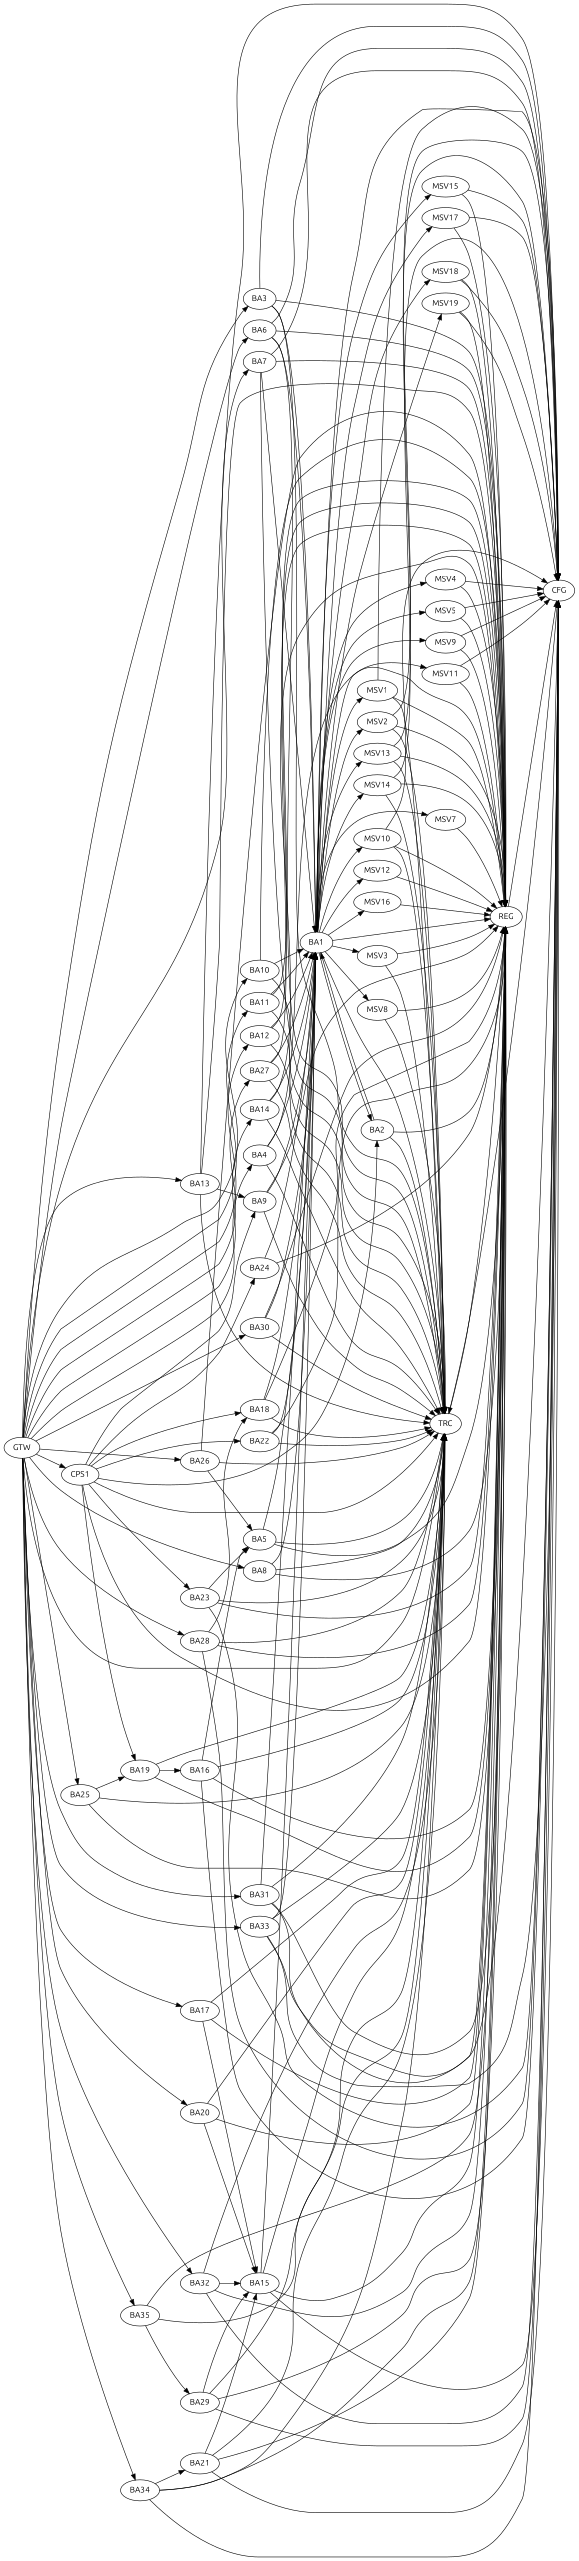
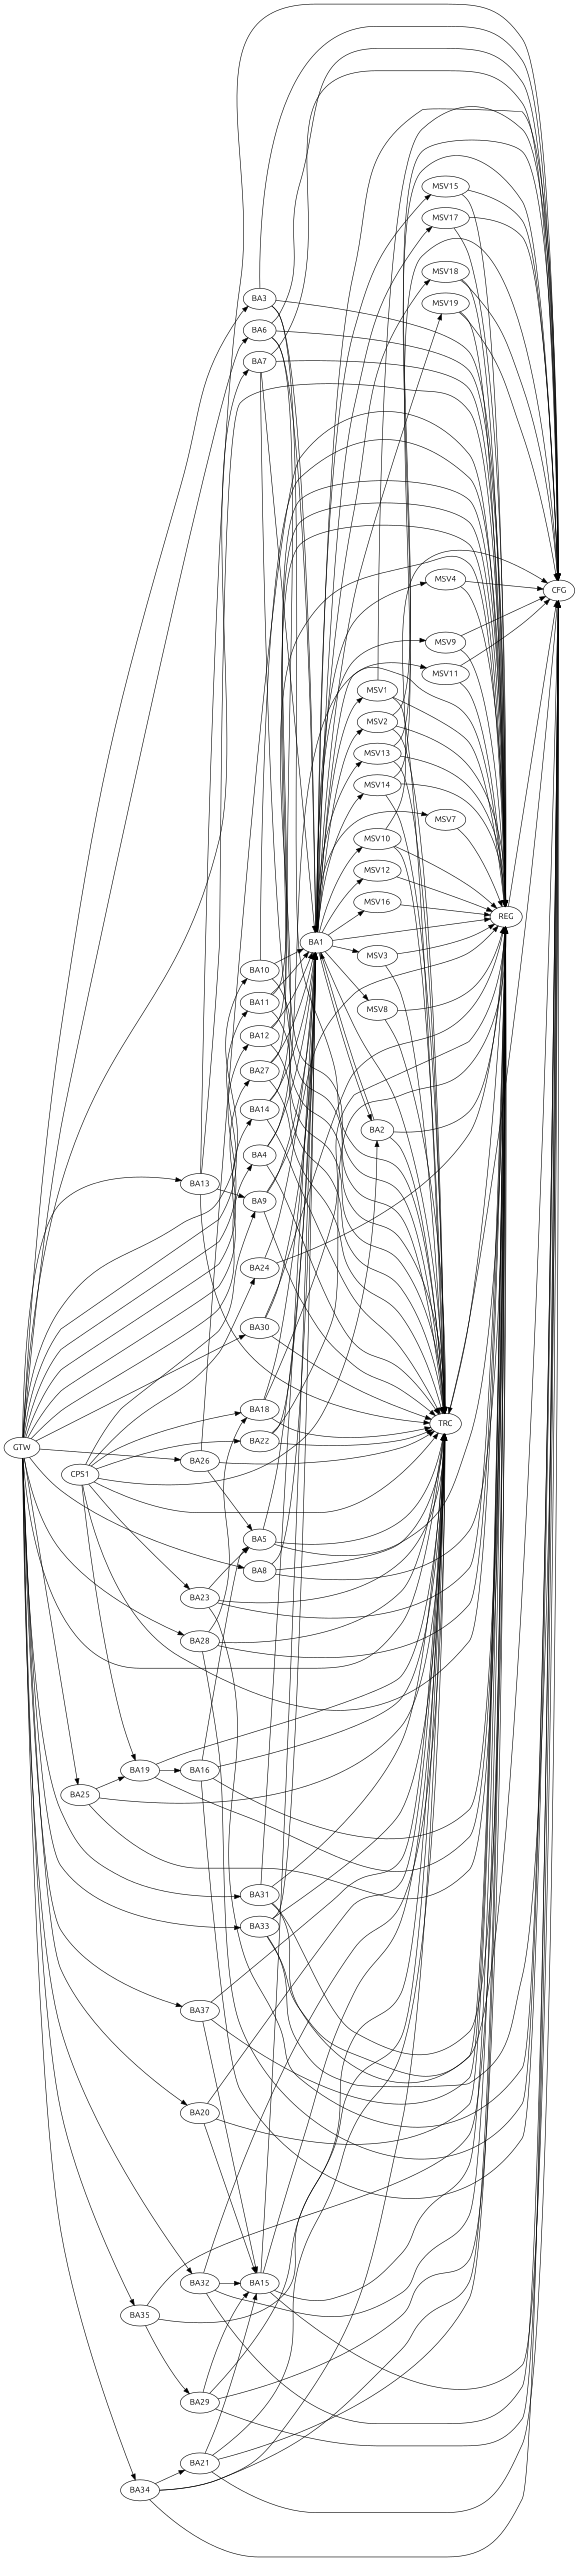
node "MSV5": removed
edge "GTW" -> "CPS1": removed
node "BA17": label "BA17" -> "BA37"
